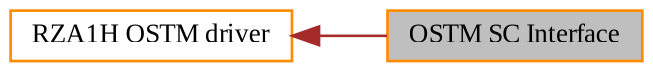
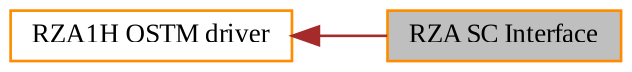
node "OSTM SC Interface": label "OSTM SC Interface" -> "RZA SC Interface"
